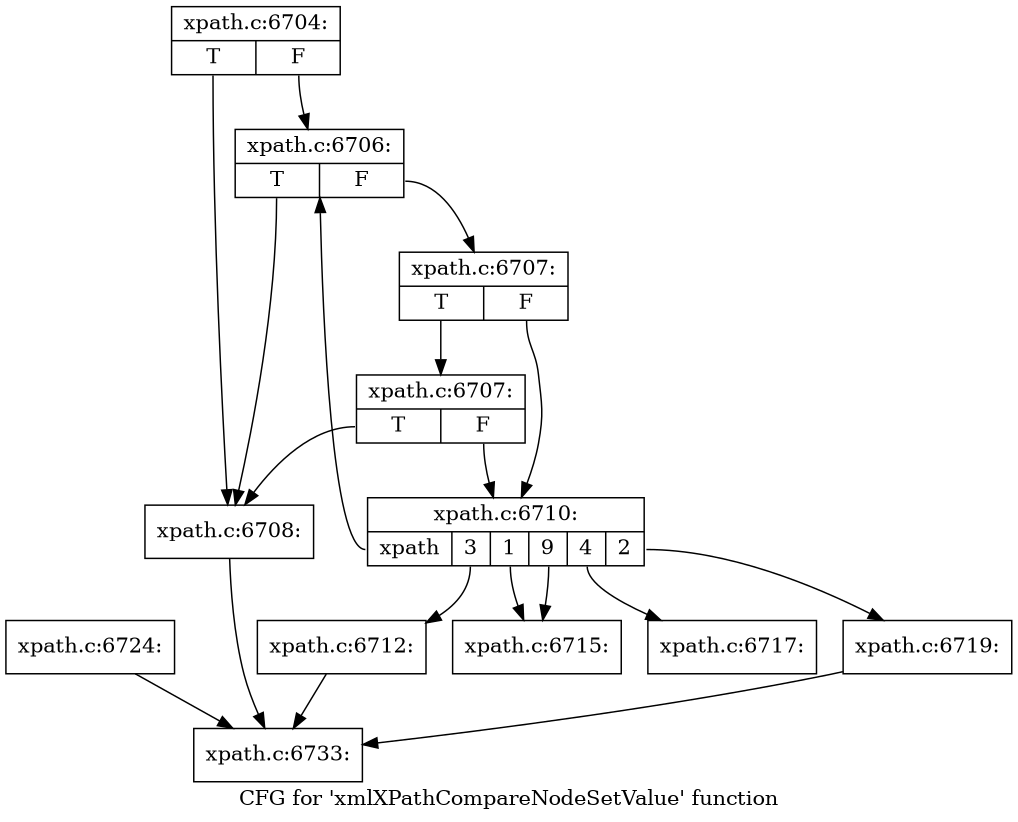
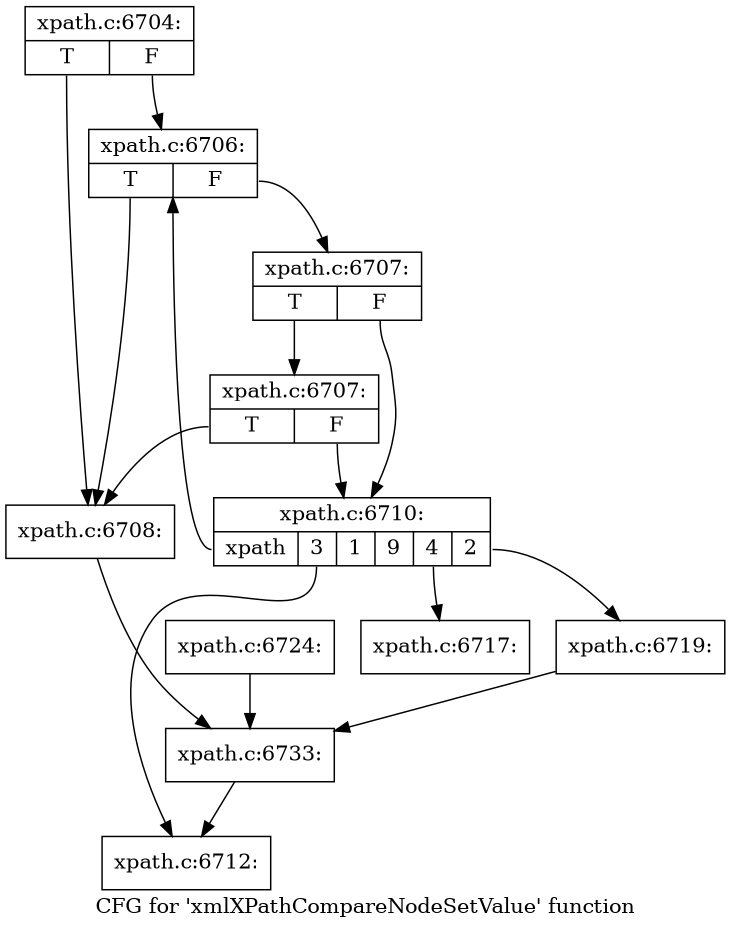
node "xpath.c:6715:": removed
edge "xpath.c:6712:" -> "xpath.c:6733:": reversed
